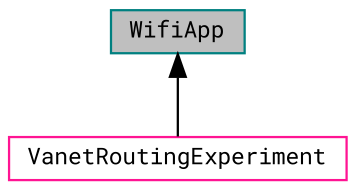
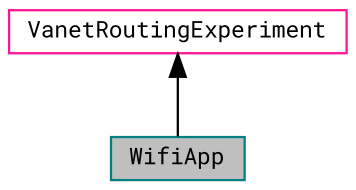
edge "VanetRoutingExperiment" -> "WifiApp": reversed
